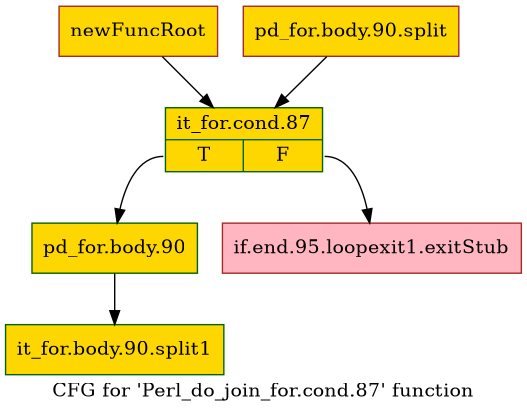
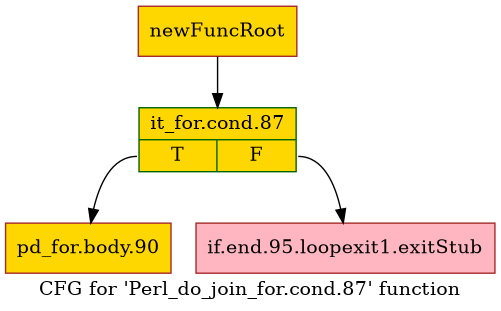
node "pd_for.body.90.split": removed
node "pd_for.body.90": color darkgreen -> brown
node "it_for.body.90.split1": removed
